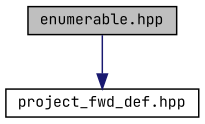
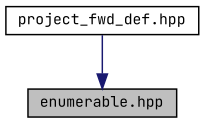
edge "enumerable.hpp" -> "project_fwd_def.hpp": reversed
